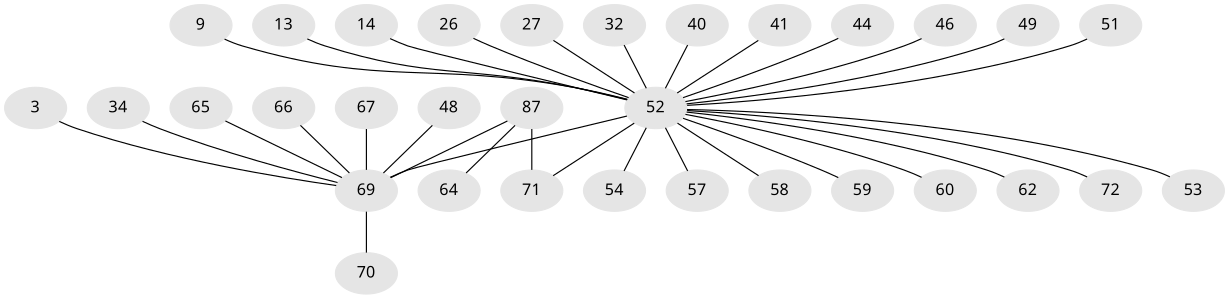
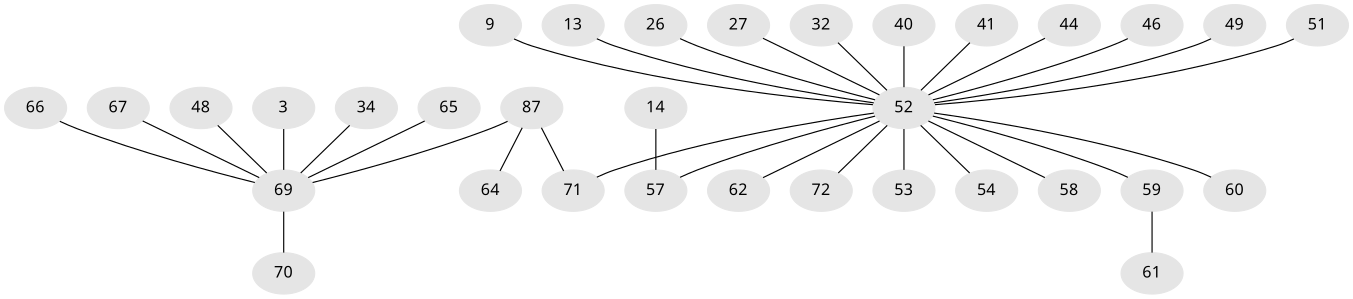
edge "14" -- "52": now "14" -- "57"
edge "52" -- "69": removed
node "61": added
